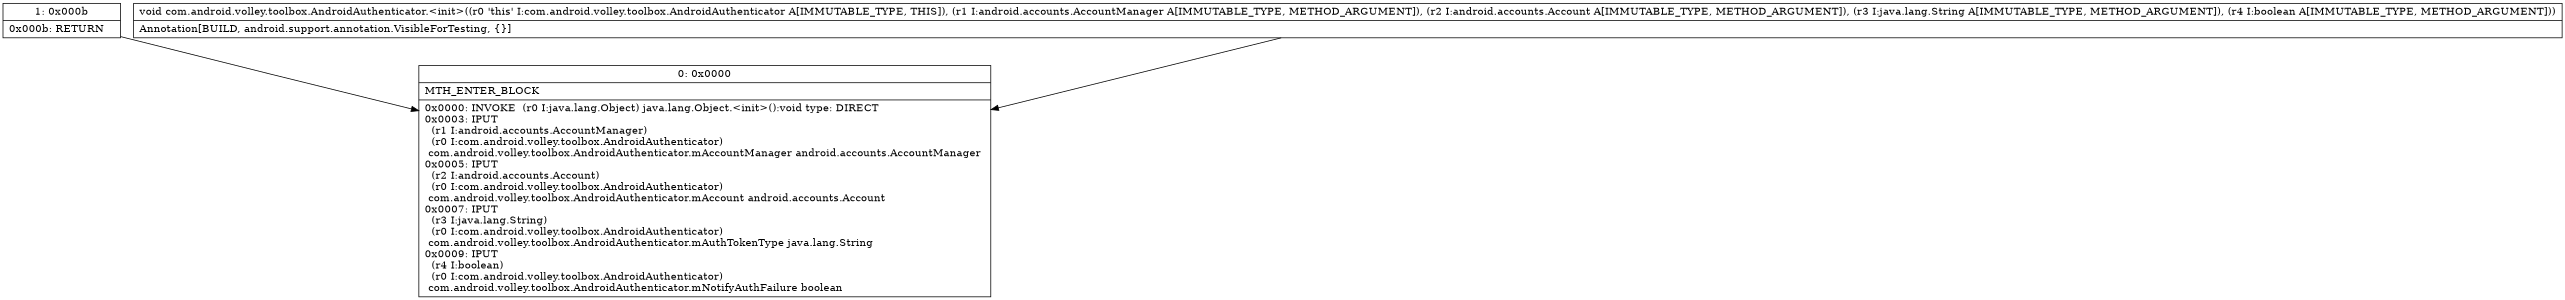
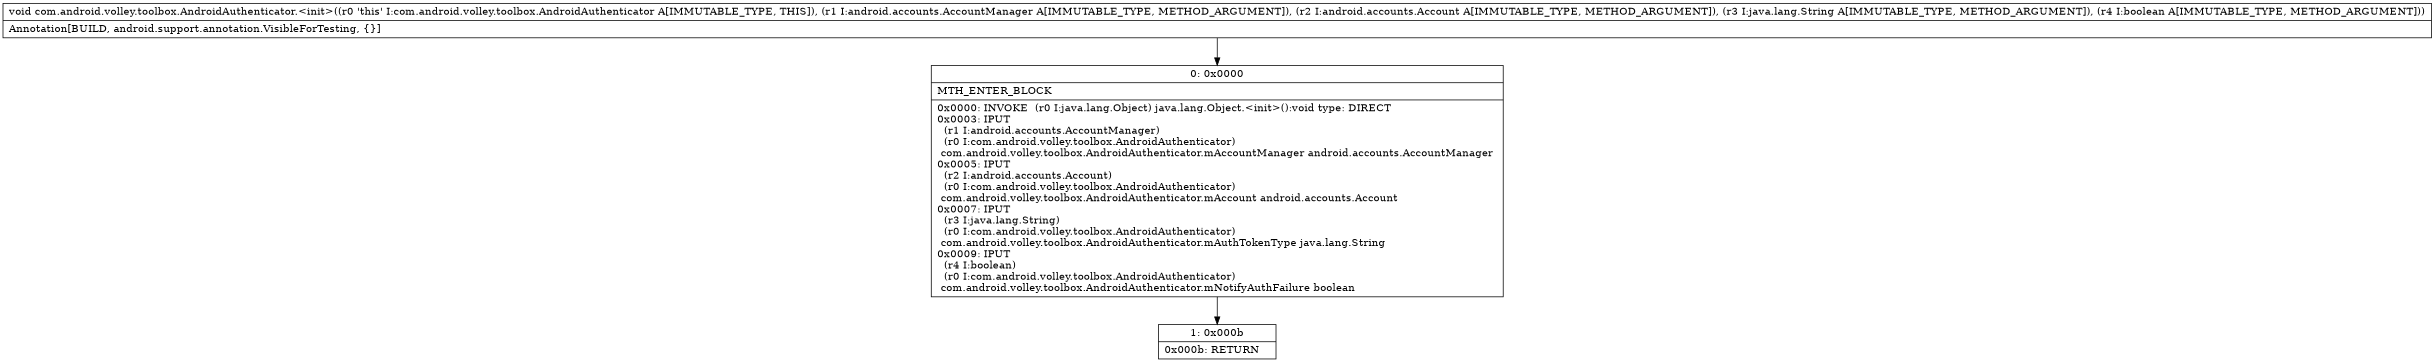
edge "1: 0x000b" -> "0: 0x0000": reversed
